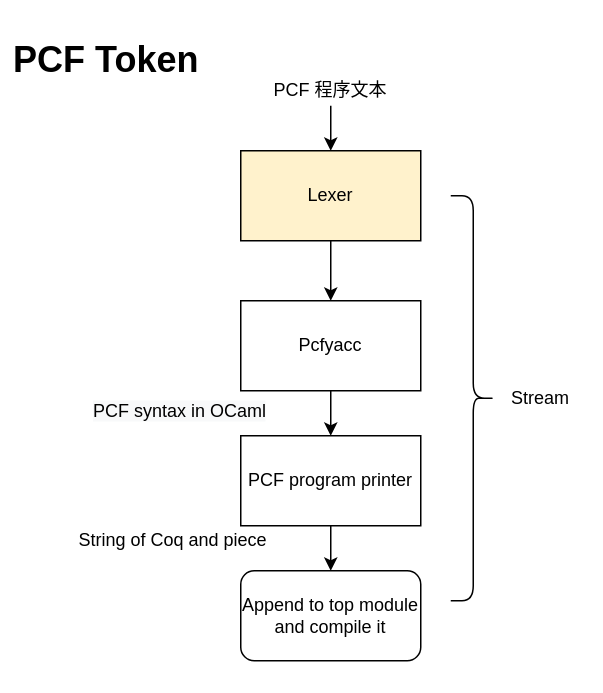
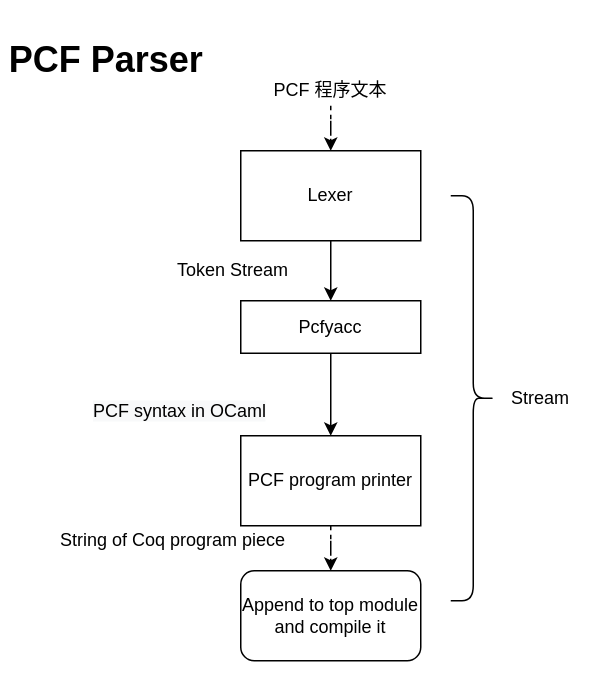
node "PCF Token": label "PCF Token" -> "PCF Parser"
edge "PCF 程序文本" -> "Lexer": style solid -> dashed
node "Lexer": fillcolor #fff2cc -> #ffffff
node "Token Stream": added
node "Pcfyacc": size 180x90 -> 180x53
edge "PCF program printer" -> "Append to top module and compile it": style solid -> dashed
node "String of Coq and piece": label "String of Coq and piece" -> "String of Coq program piece"
